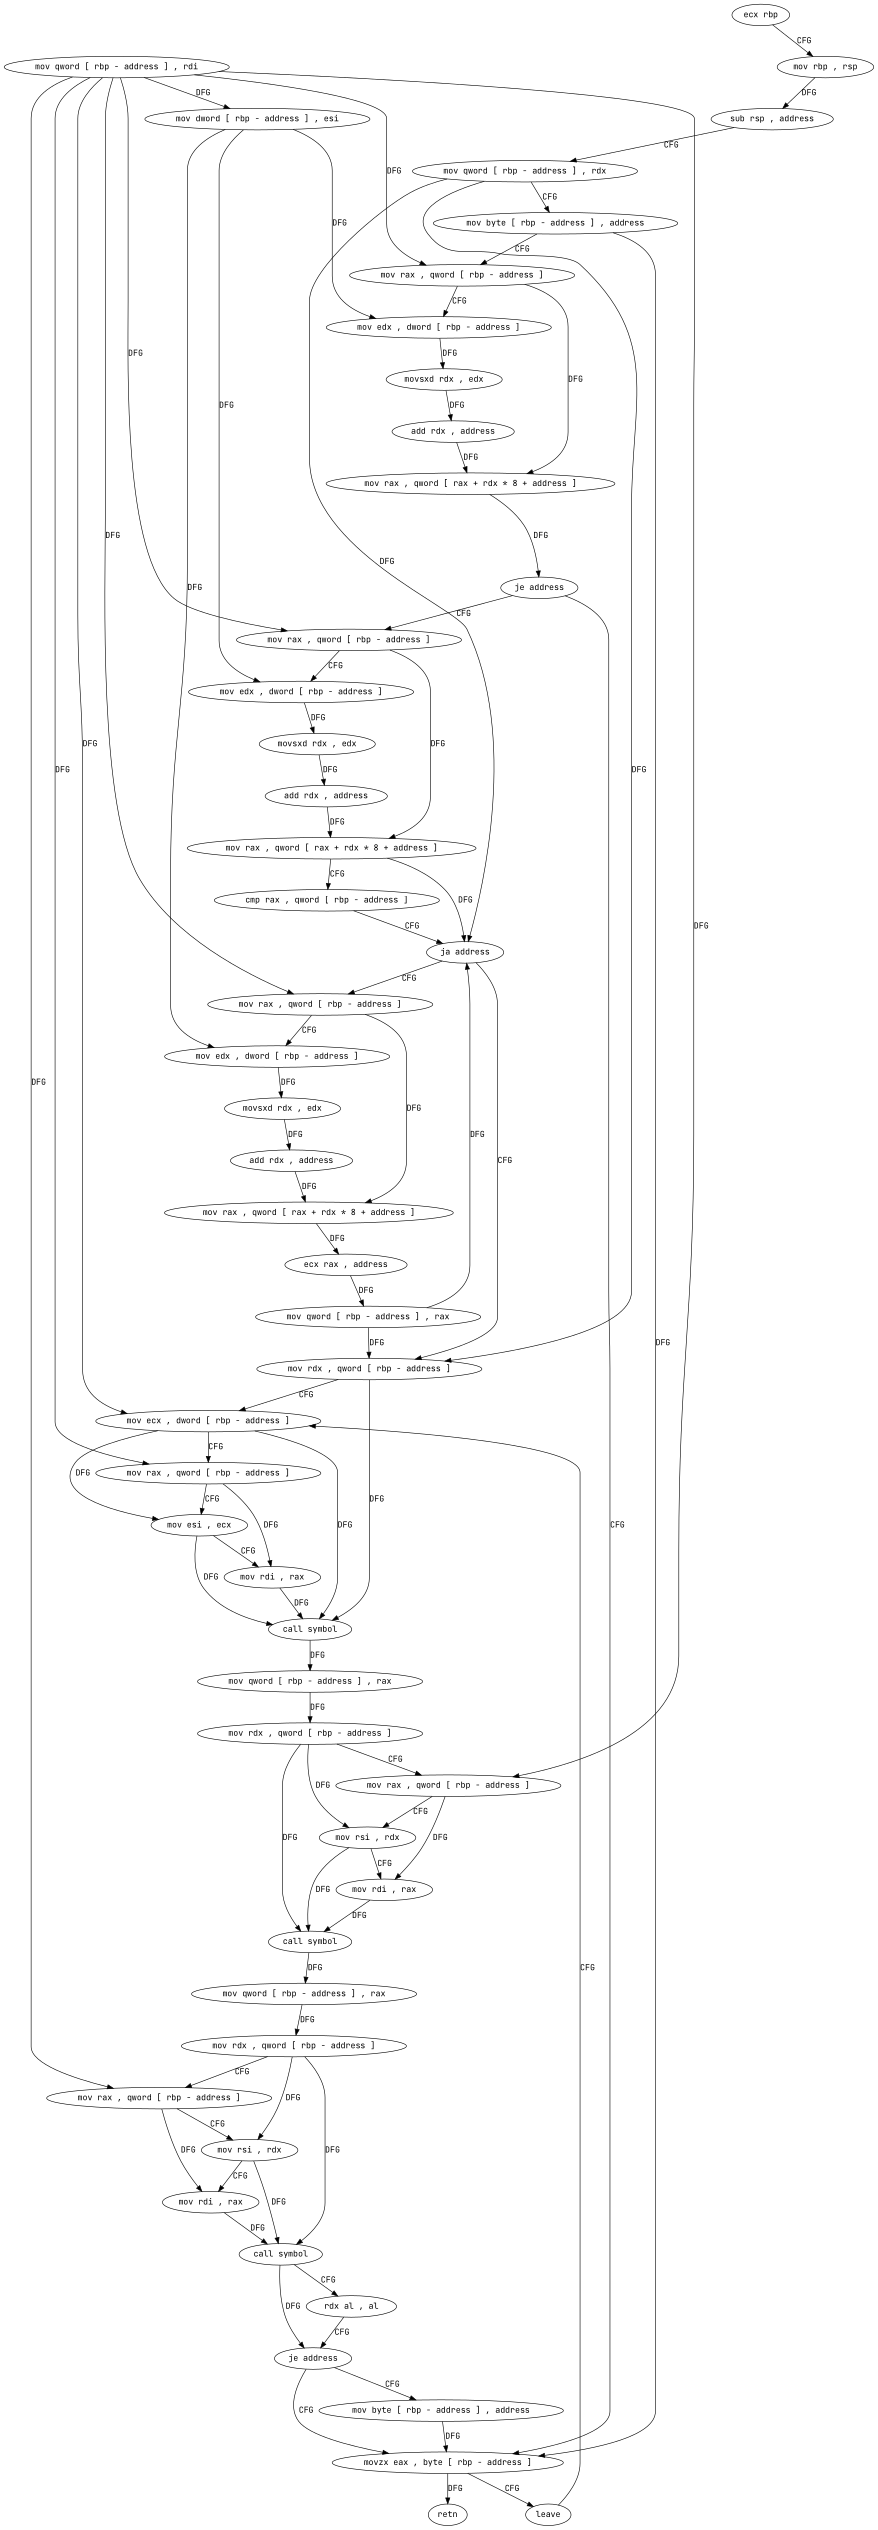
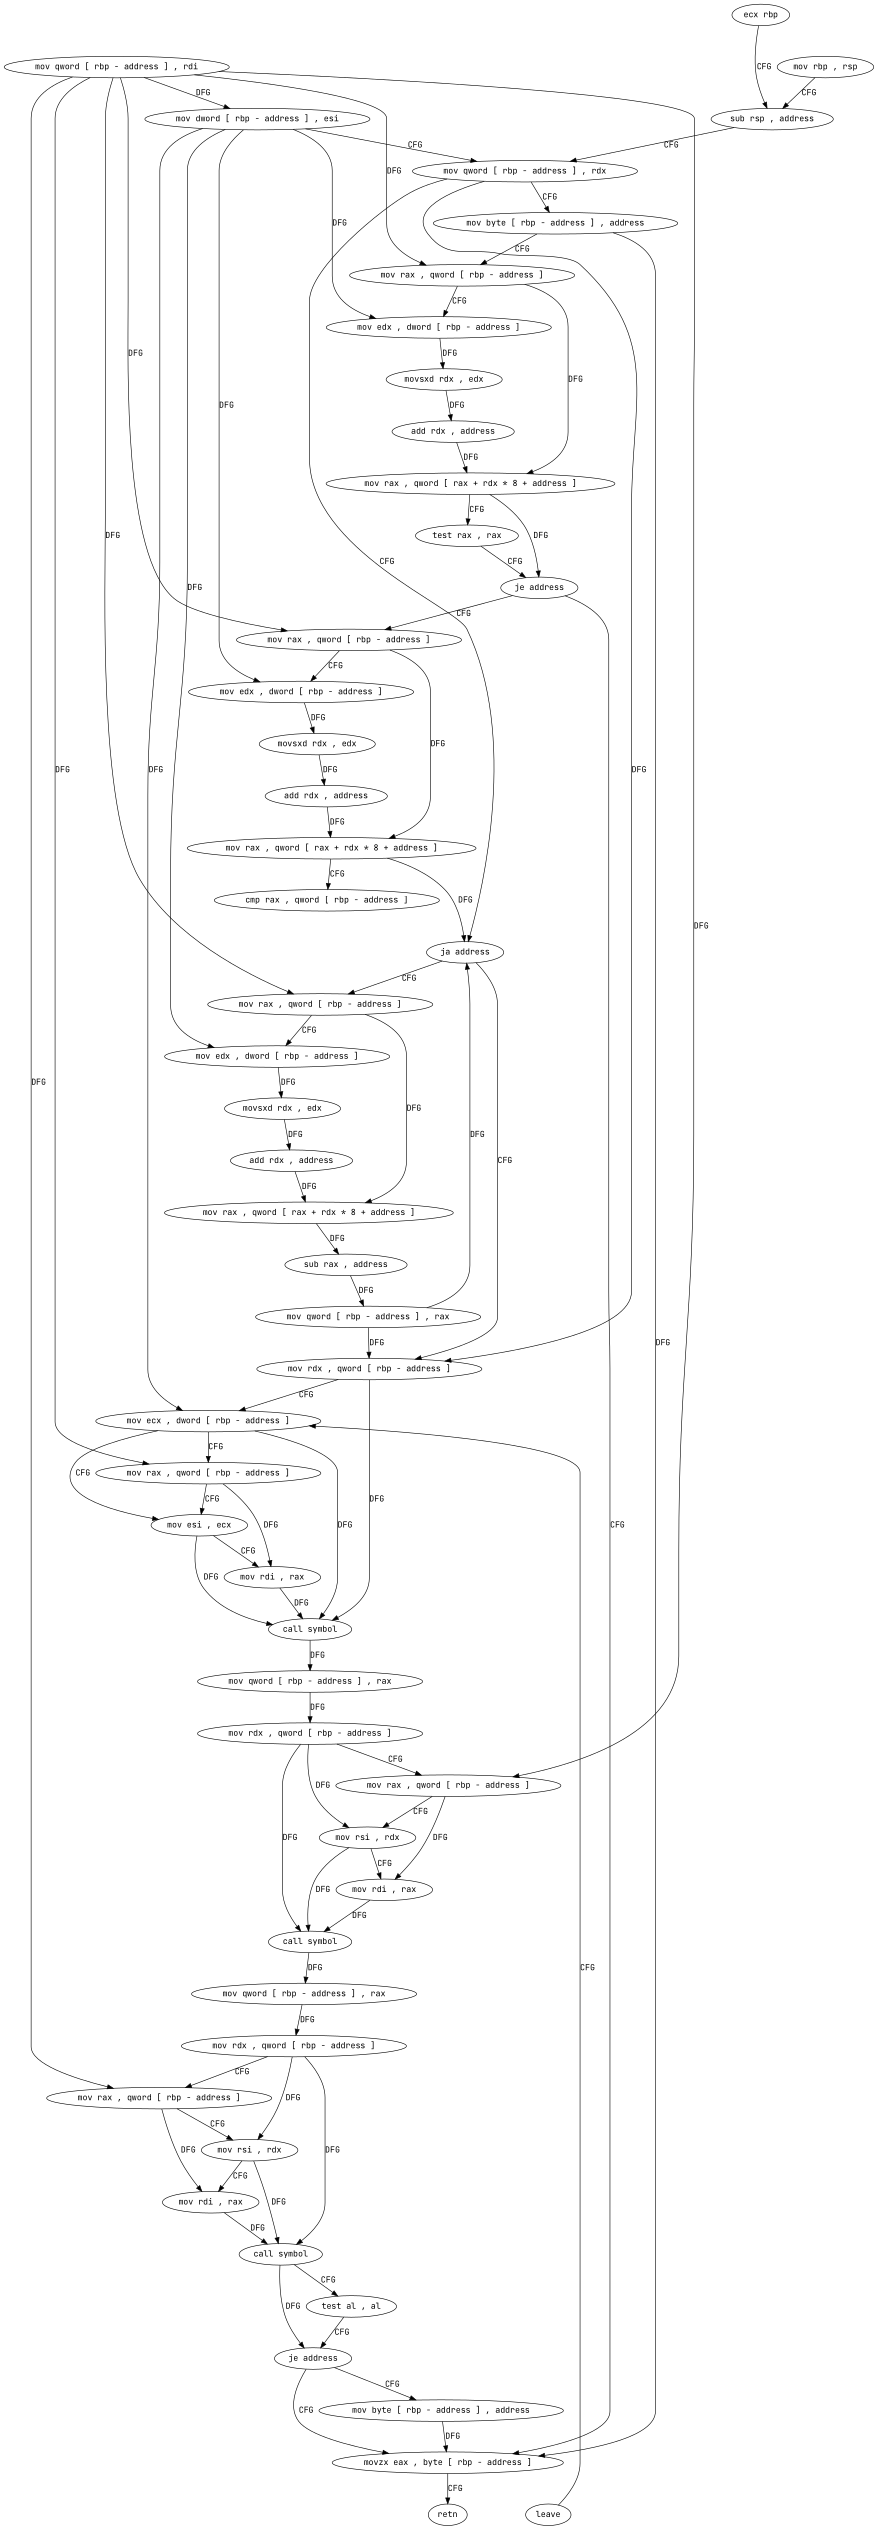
edge "ecx rbp" -> "mov rbp , rsp": now "ecx rbp" -> "sub rsp , address"
edge "mov rbp , rsp" -> "sub rsp , address": label "DFG" -> "CFG"
edge "mov dword [ rbp - address ] , esi" -> "mov qword [ rbp - address ] , rdx": added, label "CFG"
node "test rax , rax": added
edge "mov qword [ rbp - address ] , rdx" -> "ja address": label "DFG" -> "CFG"
edge "mov qword [ rbp - address ] , rdi" -> "mov ecx , dword [ rbp - address ]": now "mov dword [ rbp - address ] , esi" -> "mov ecx , dword [ rbp - address ]"
edge "cmp rax , qword [ rbp - address ]" -> "ja address": removed, label "CFG"
node "ecx rax , address": label "ecx rax , address" -> "sub rax , address"
edge "mov ecx , dword [ rbp - address ]" -> "mov esi , ecx": label "DFG" -> "CFG"
node "rdx al , al": label "rdx al , al" -> "test al , al"
edge "movzx eax , byte [ rbp - address ]" -> "retn": label "DFG" -> "CFG"
edge "movzx eax , byte [ rbp - address ]" -> "leave": removed, label "CFG"
